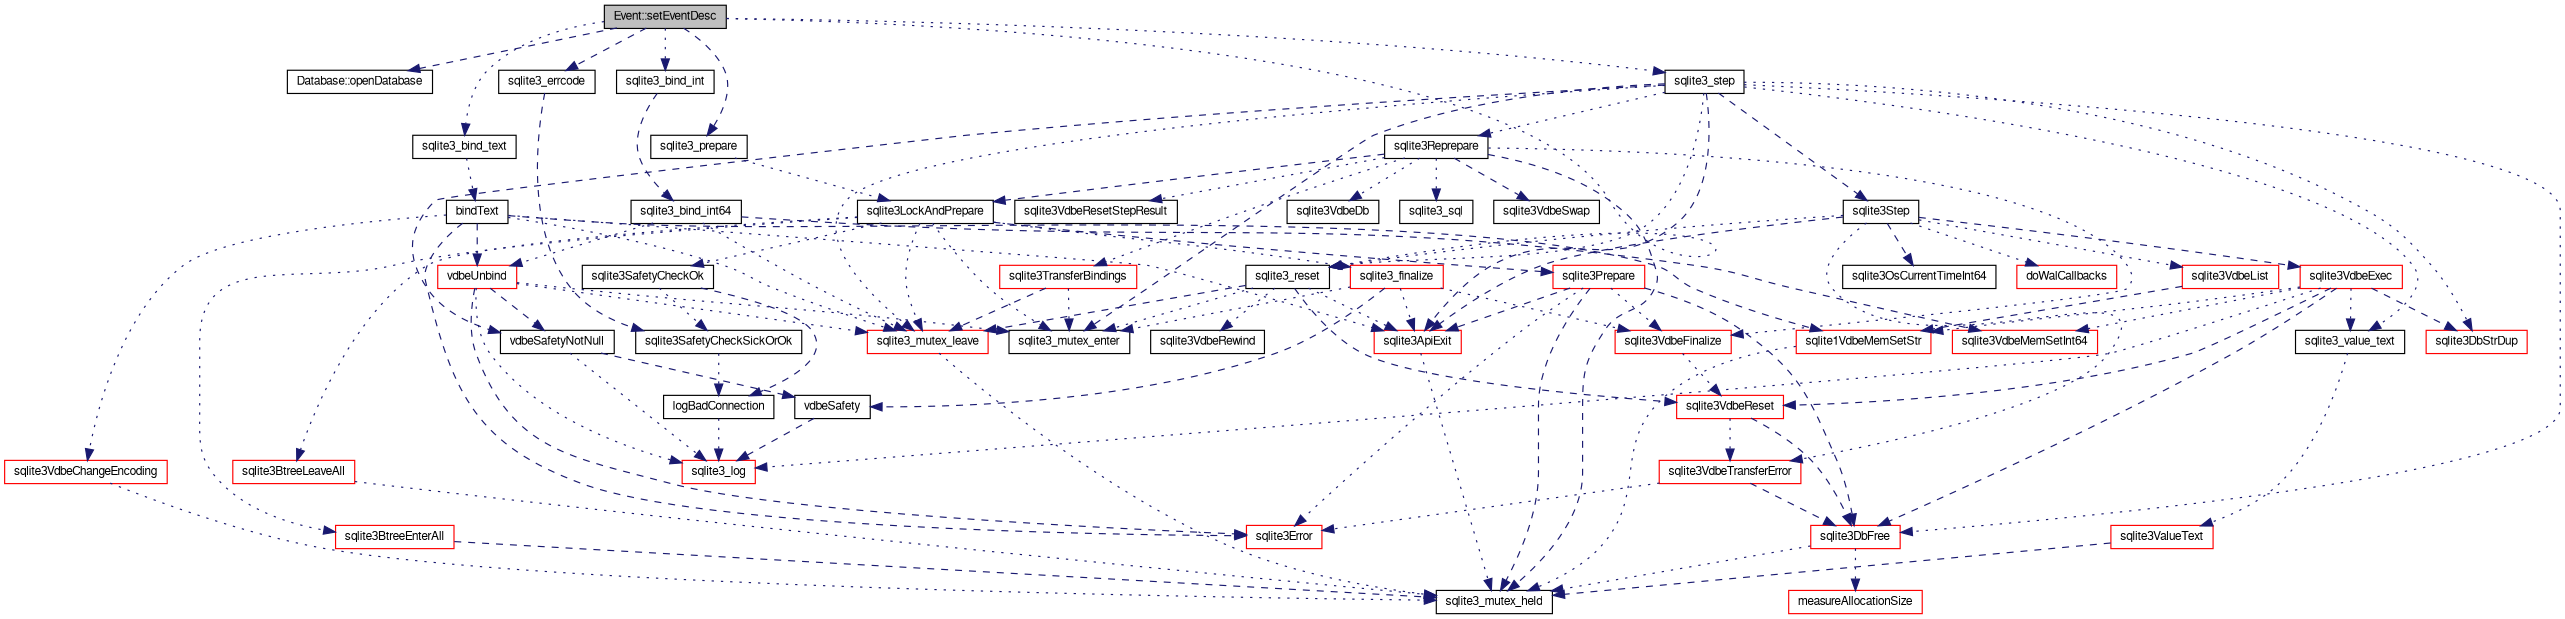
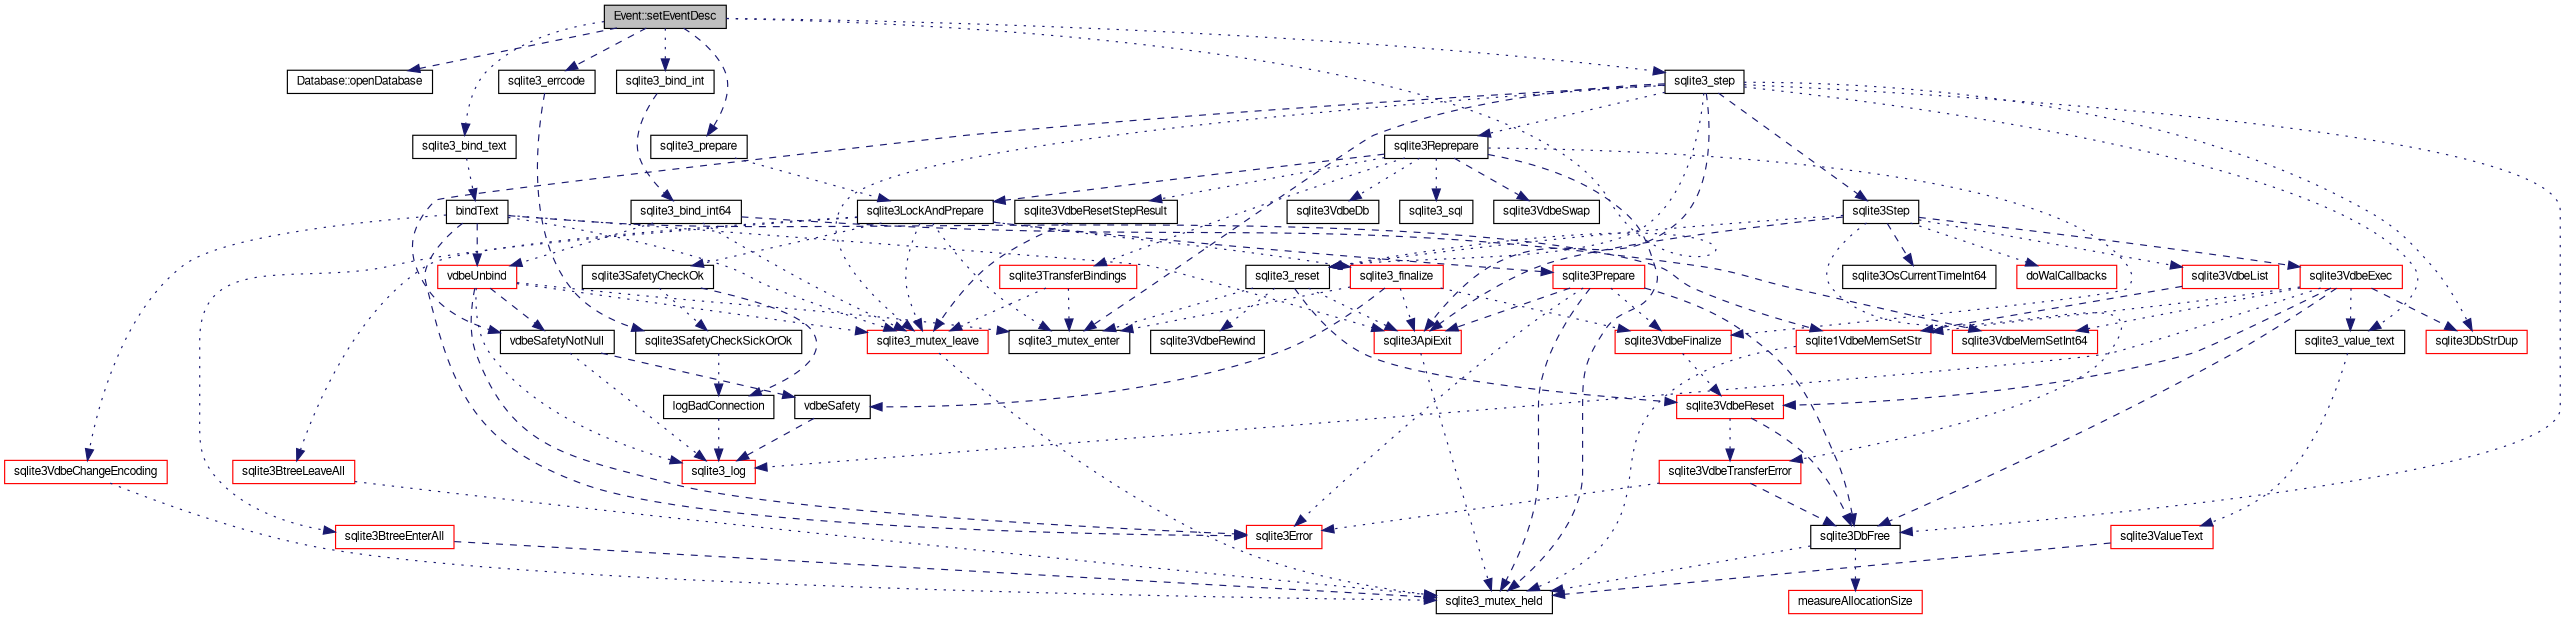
edge "sqlite3_reset" -> "sqlite3_mutex_leave": now "sqlite3VdbeResetStepResult" -> "sqlite3_mutex_leave"
edge "sqlite3TransferBindings" -> "sqlite3_mutex_leave": style dashed -> dotted
node "sqlite3DbFree": color red -> black
